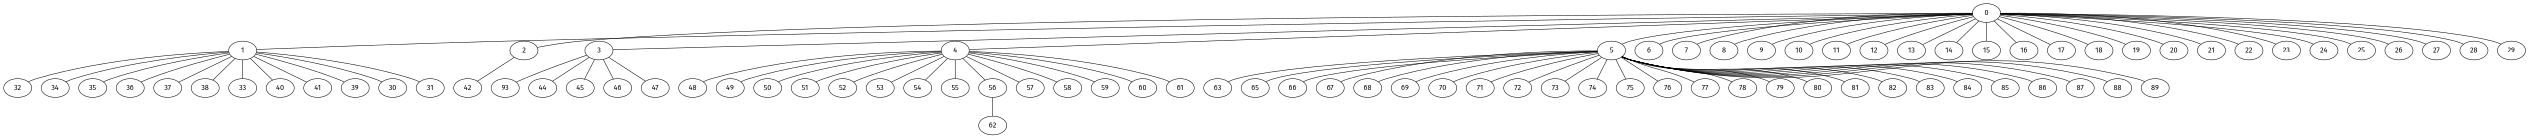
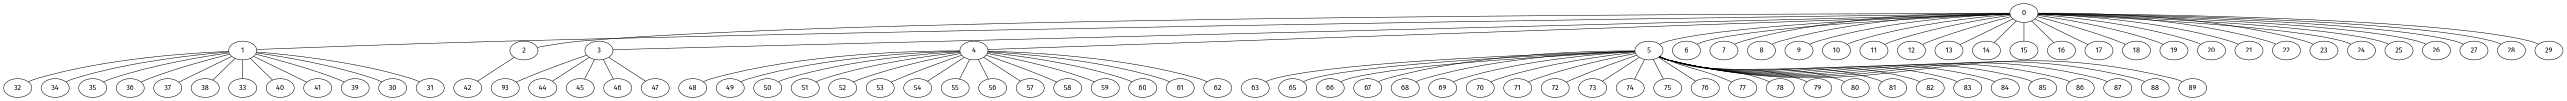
edge "56" -- "62": now "4" -- "62"
